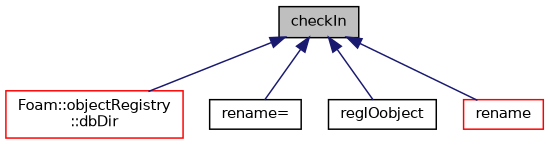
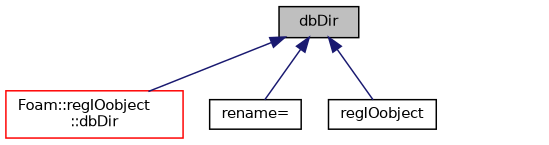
node "checkIn": label "checkIn" -> "dbDir"
node "Foam::objectRegistry ::dbDir": label "Foam::objectRegistry ::dbDir" -> "Foam::regIOobject ::dbDir"
node "rename": removed
